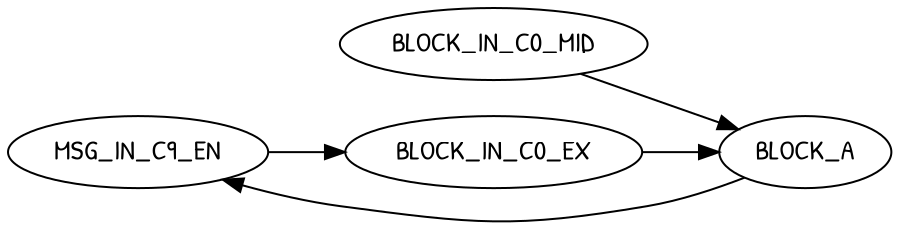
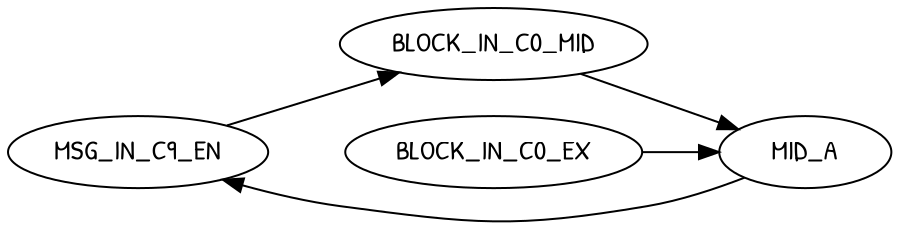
edge "MSG_IN_C9_EN" -> "BLOCK_IN_C0_EX": now "MSG_IN_C9_EN" -> "BLOCK_IN_C0_MID"
node "BLOCK_A": label "BLOCK_A" -> "MID_A"
